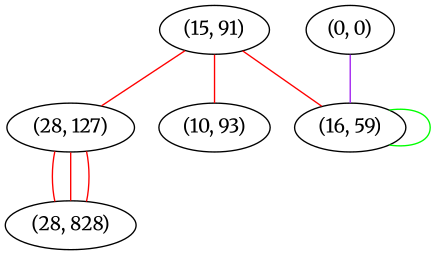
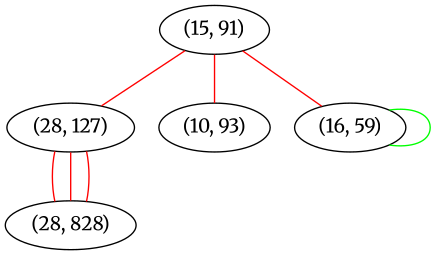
node "(0, 0)": removed
